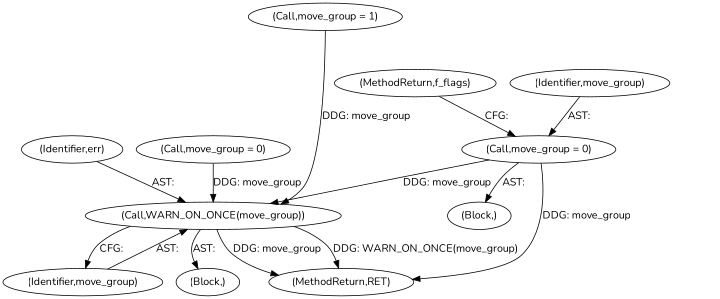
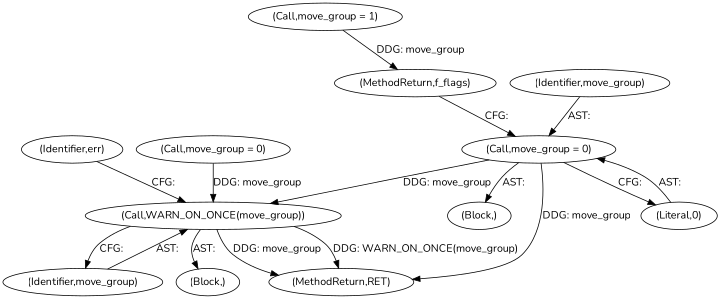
edge "(Call,move_group = 1)" -> "(Call,WARN_ON_ONCE(move_group))": now "(Call,move_group = 1)" -> "(MethodReturn,f_flags)"
edge "(Identifier,err)" -> "(Call,WARN_ON_ONCE(move_group))": label "AST: " -> "CFG: "
node "(Literal,0)": added
